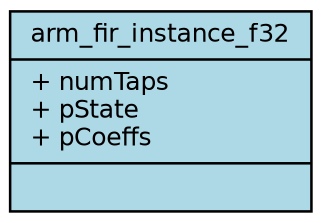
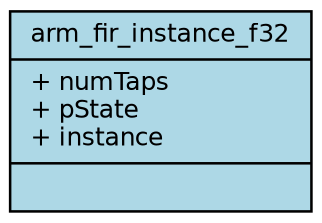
node "arm_fir_instance_f32": text "+ pCoeffs" -> "+ instance"
